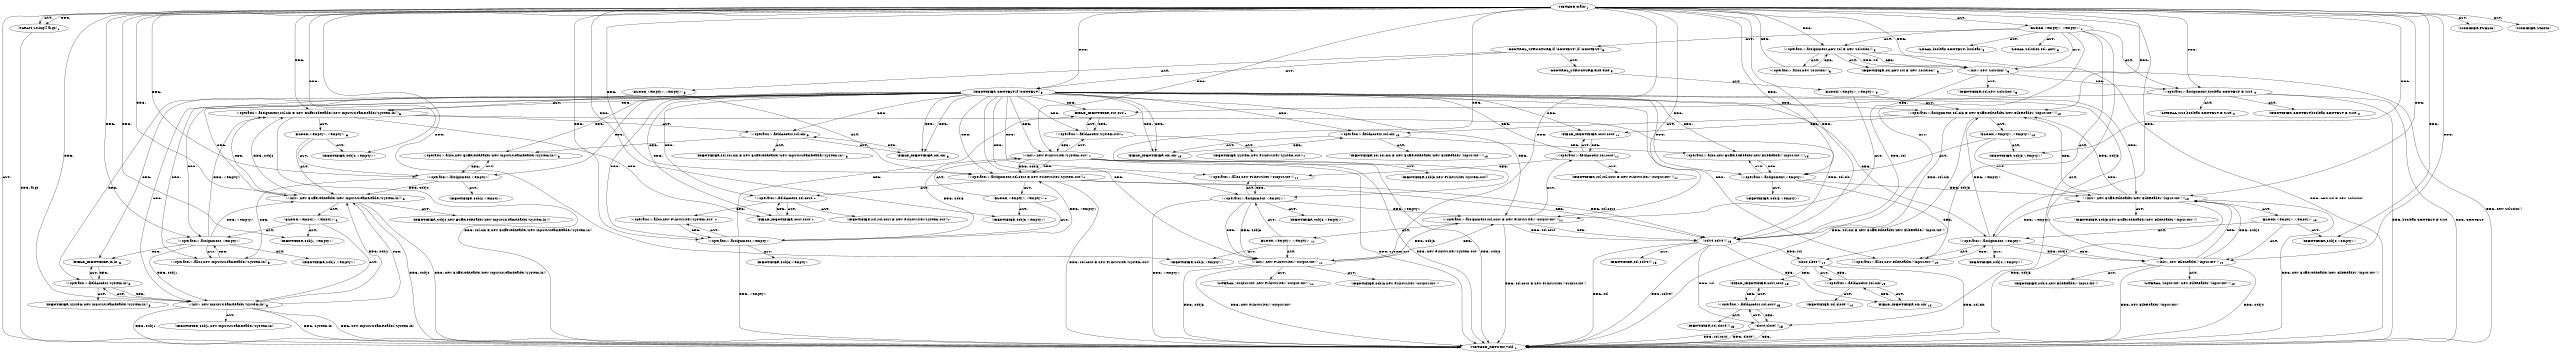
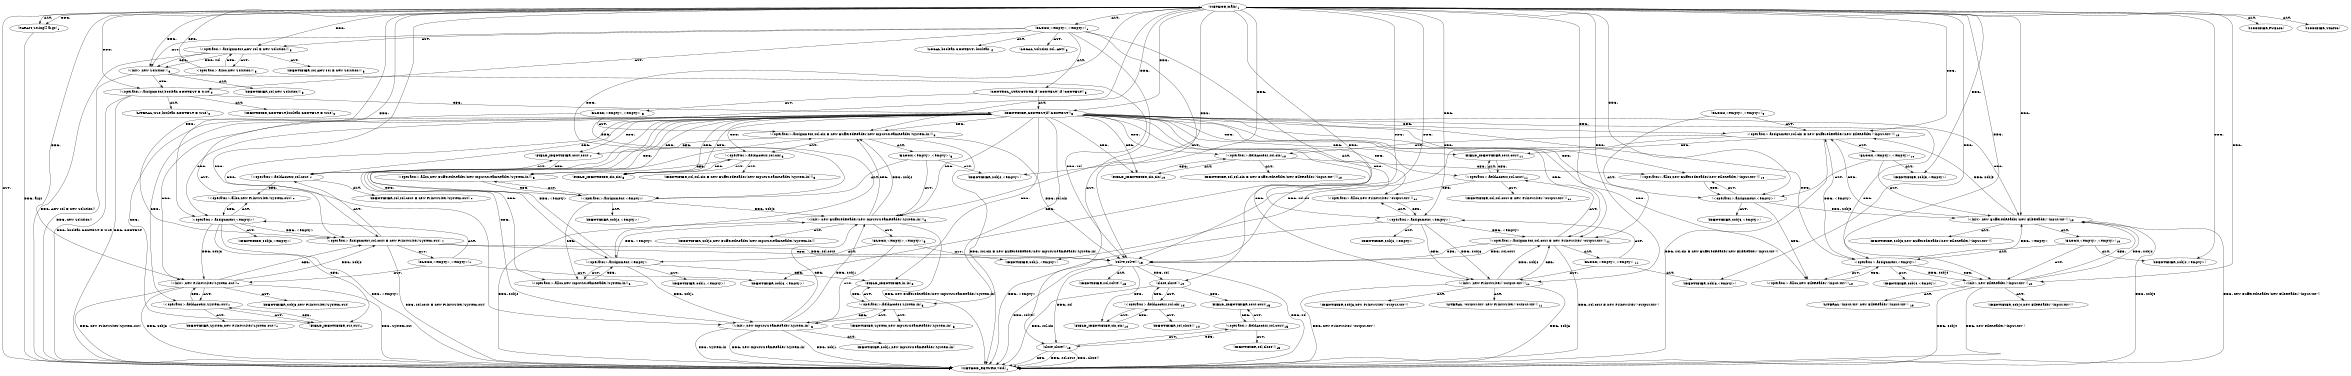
node "(CONTROL_STRUCTURE,else,else)": removed
edge "(<operator>.assignment,boolean CONTEST = true)" -> "(FIELD_IDENTIFIER,out,out)": now "(<operator>.assignment,boolean CONTEST = true)" -> "(IDENTIFIER,CONTEST,if (CONTEST))"
